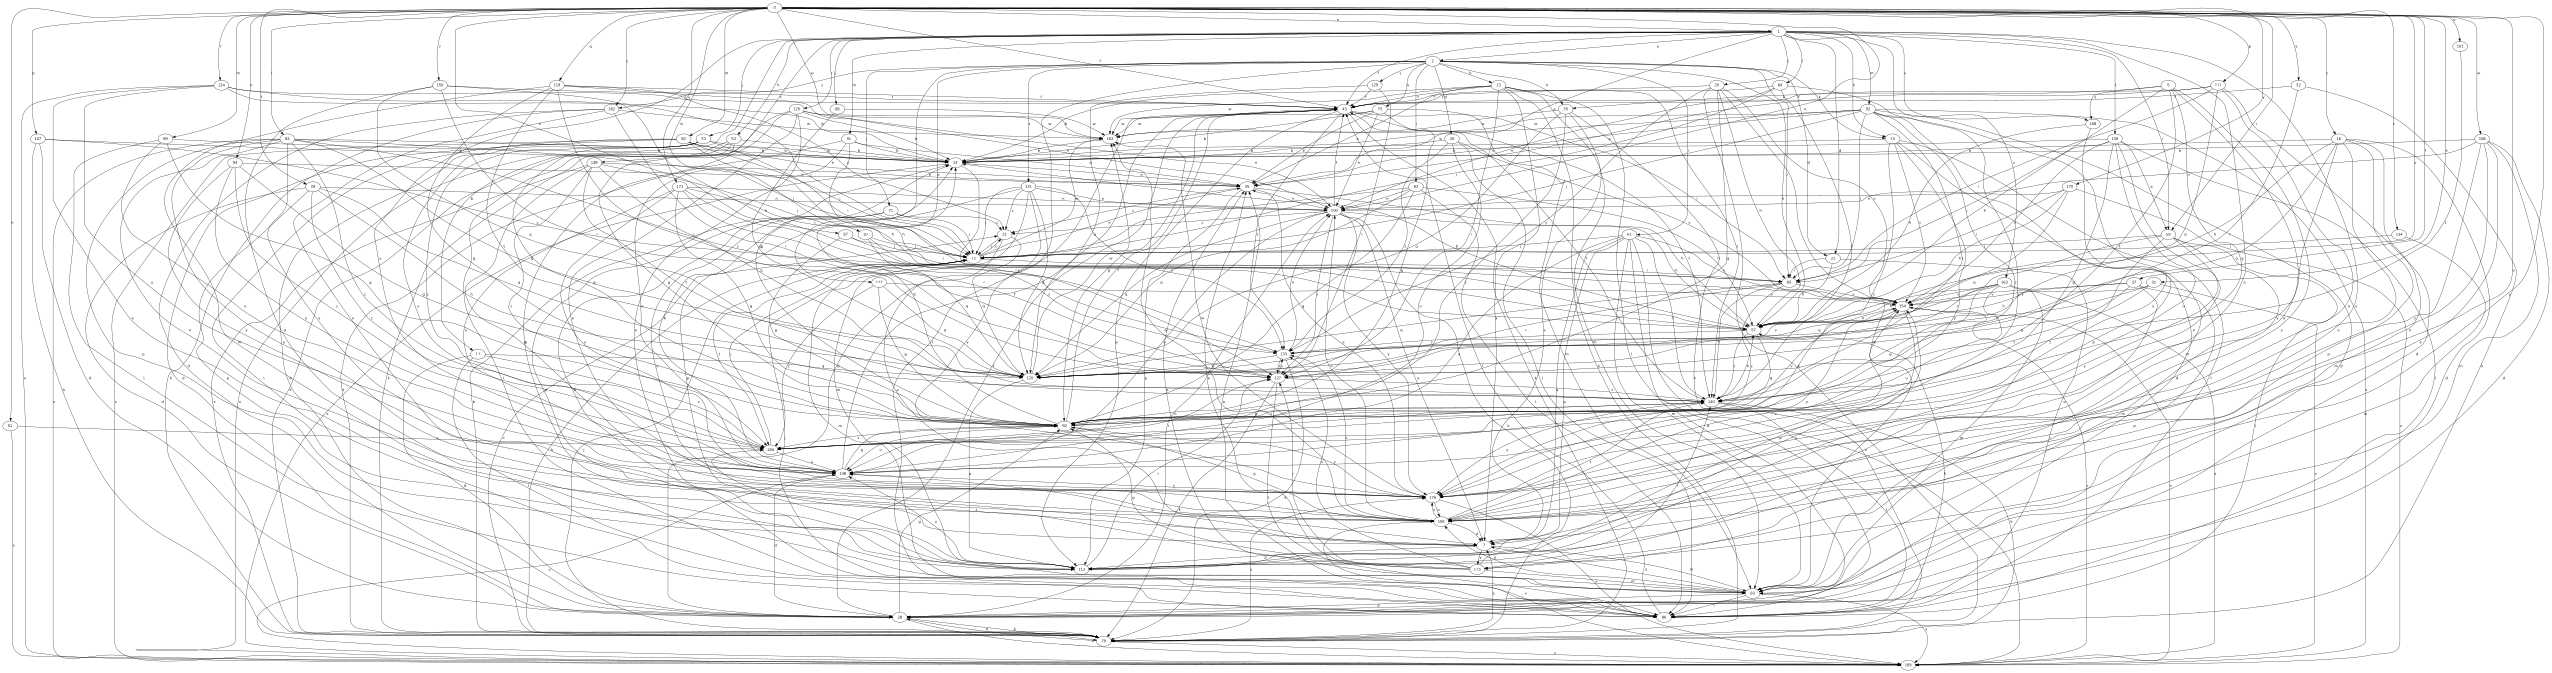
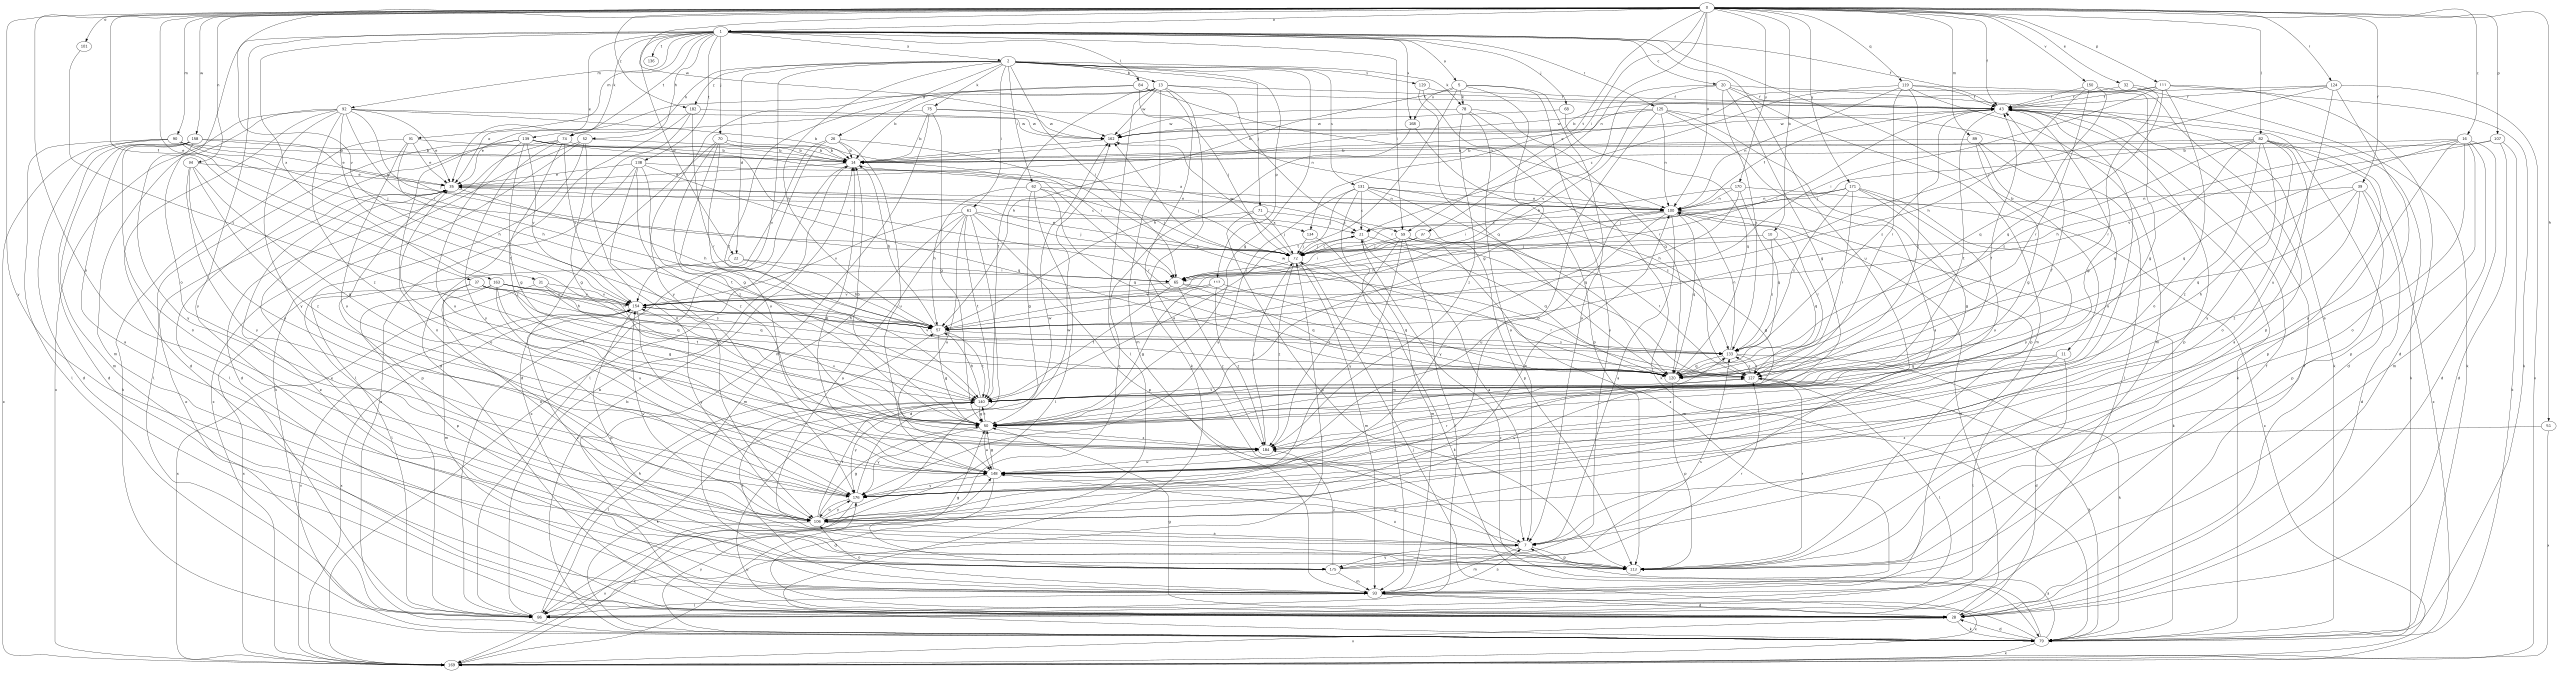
edge "1" -> "5": added, label "a"
node "136": added
edge "61" -> "169": now "61" -> "134"
edge "182" -> "79": now "111" -> "79"
